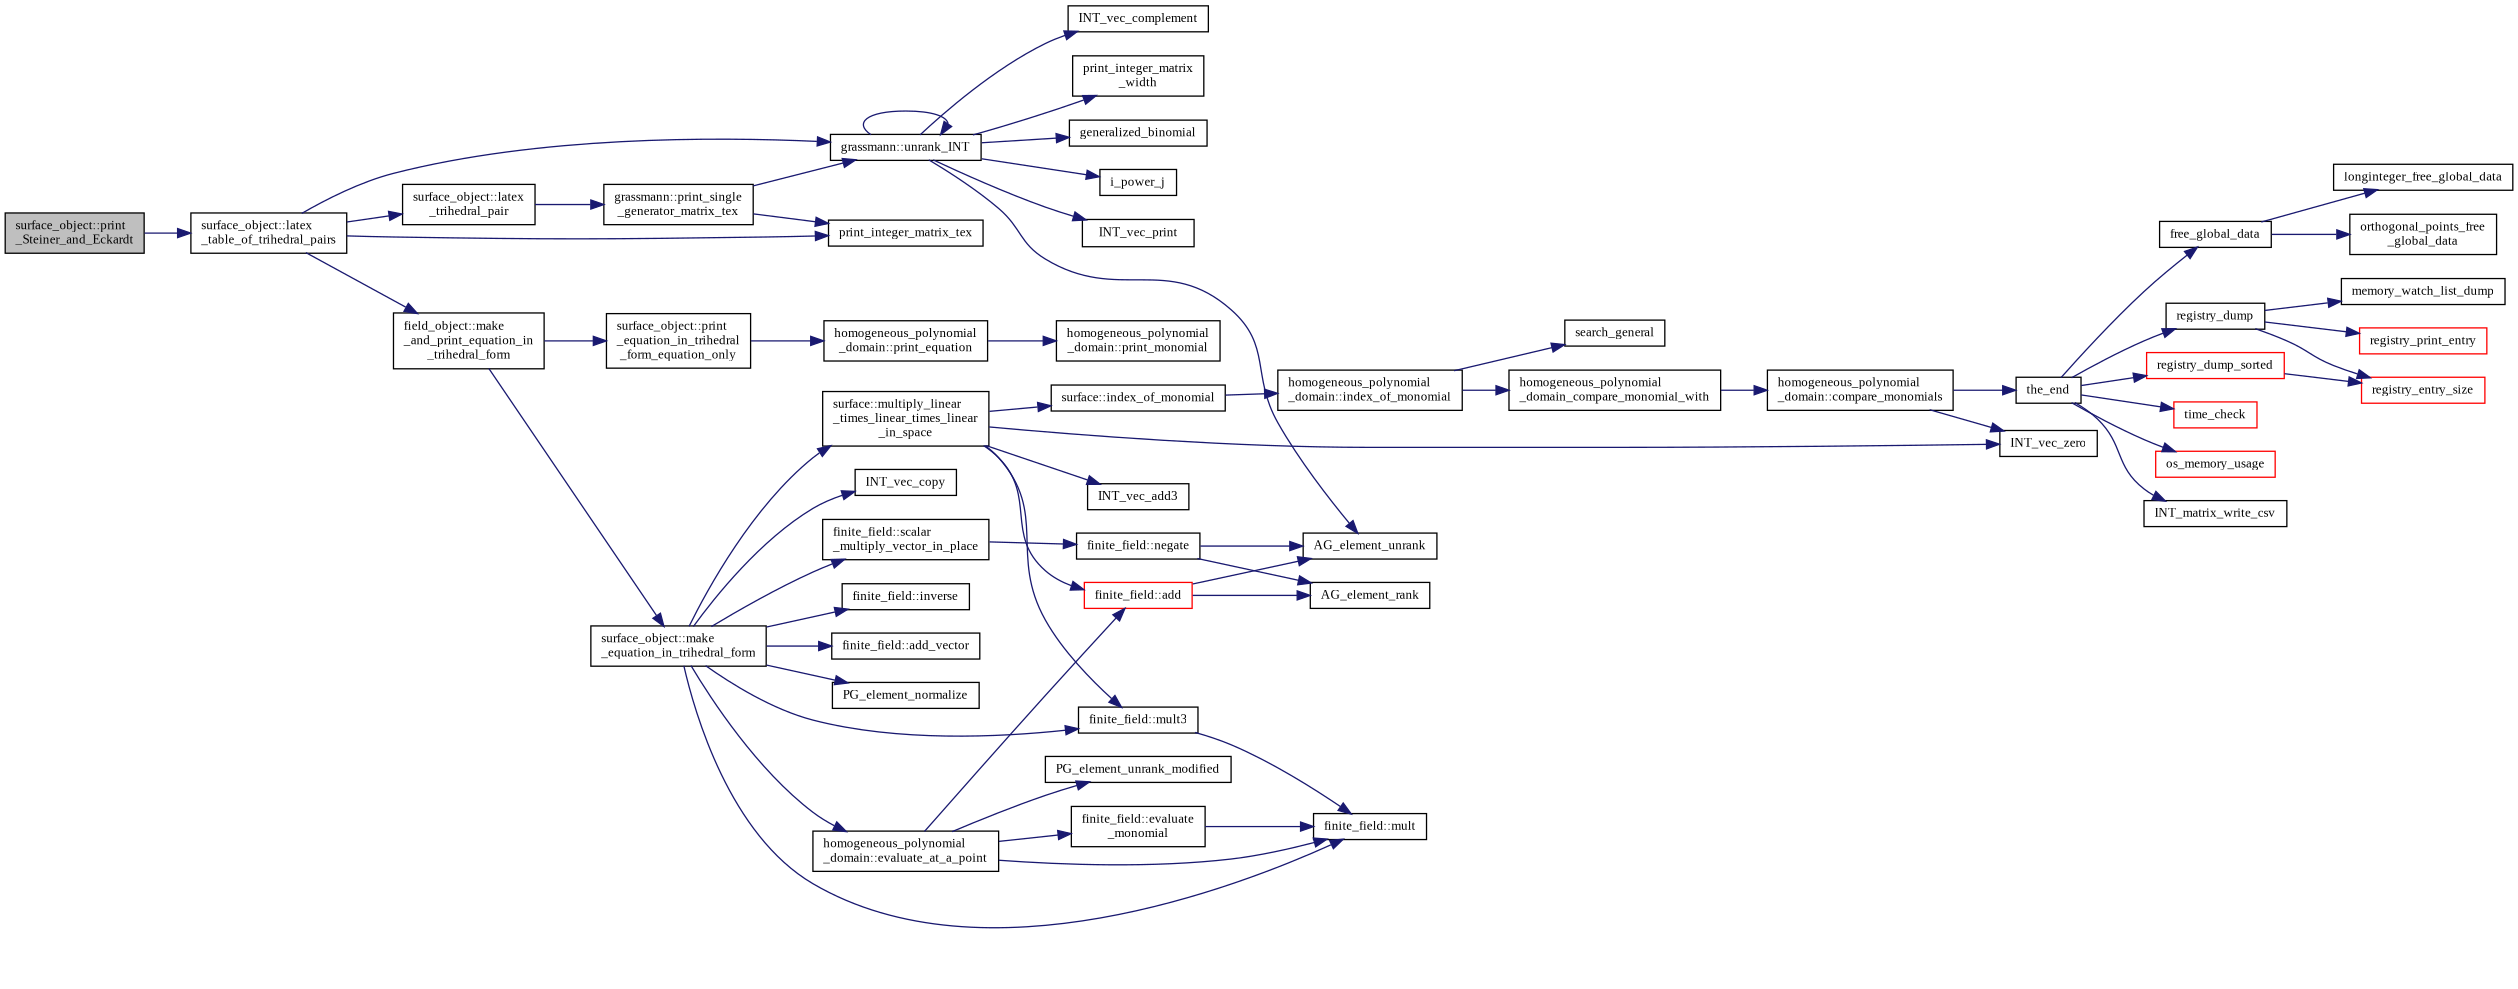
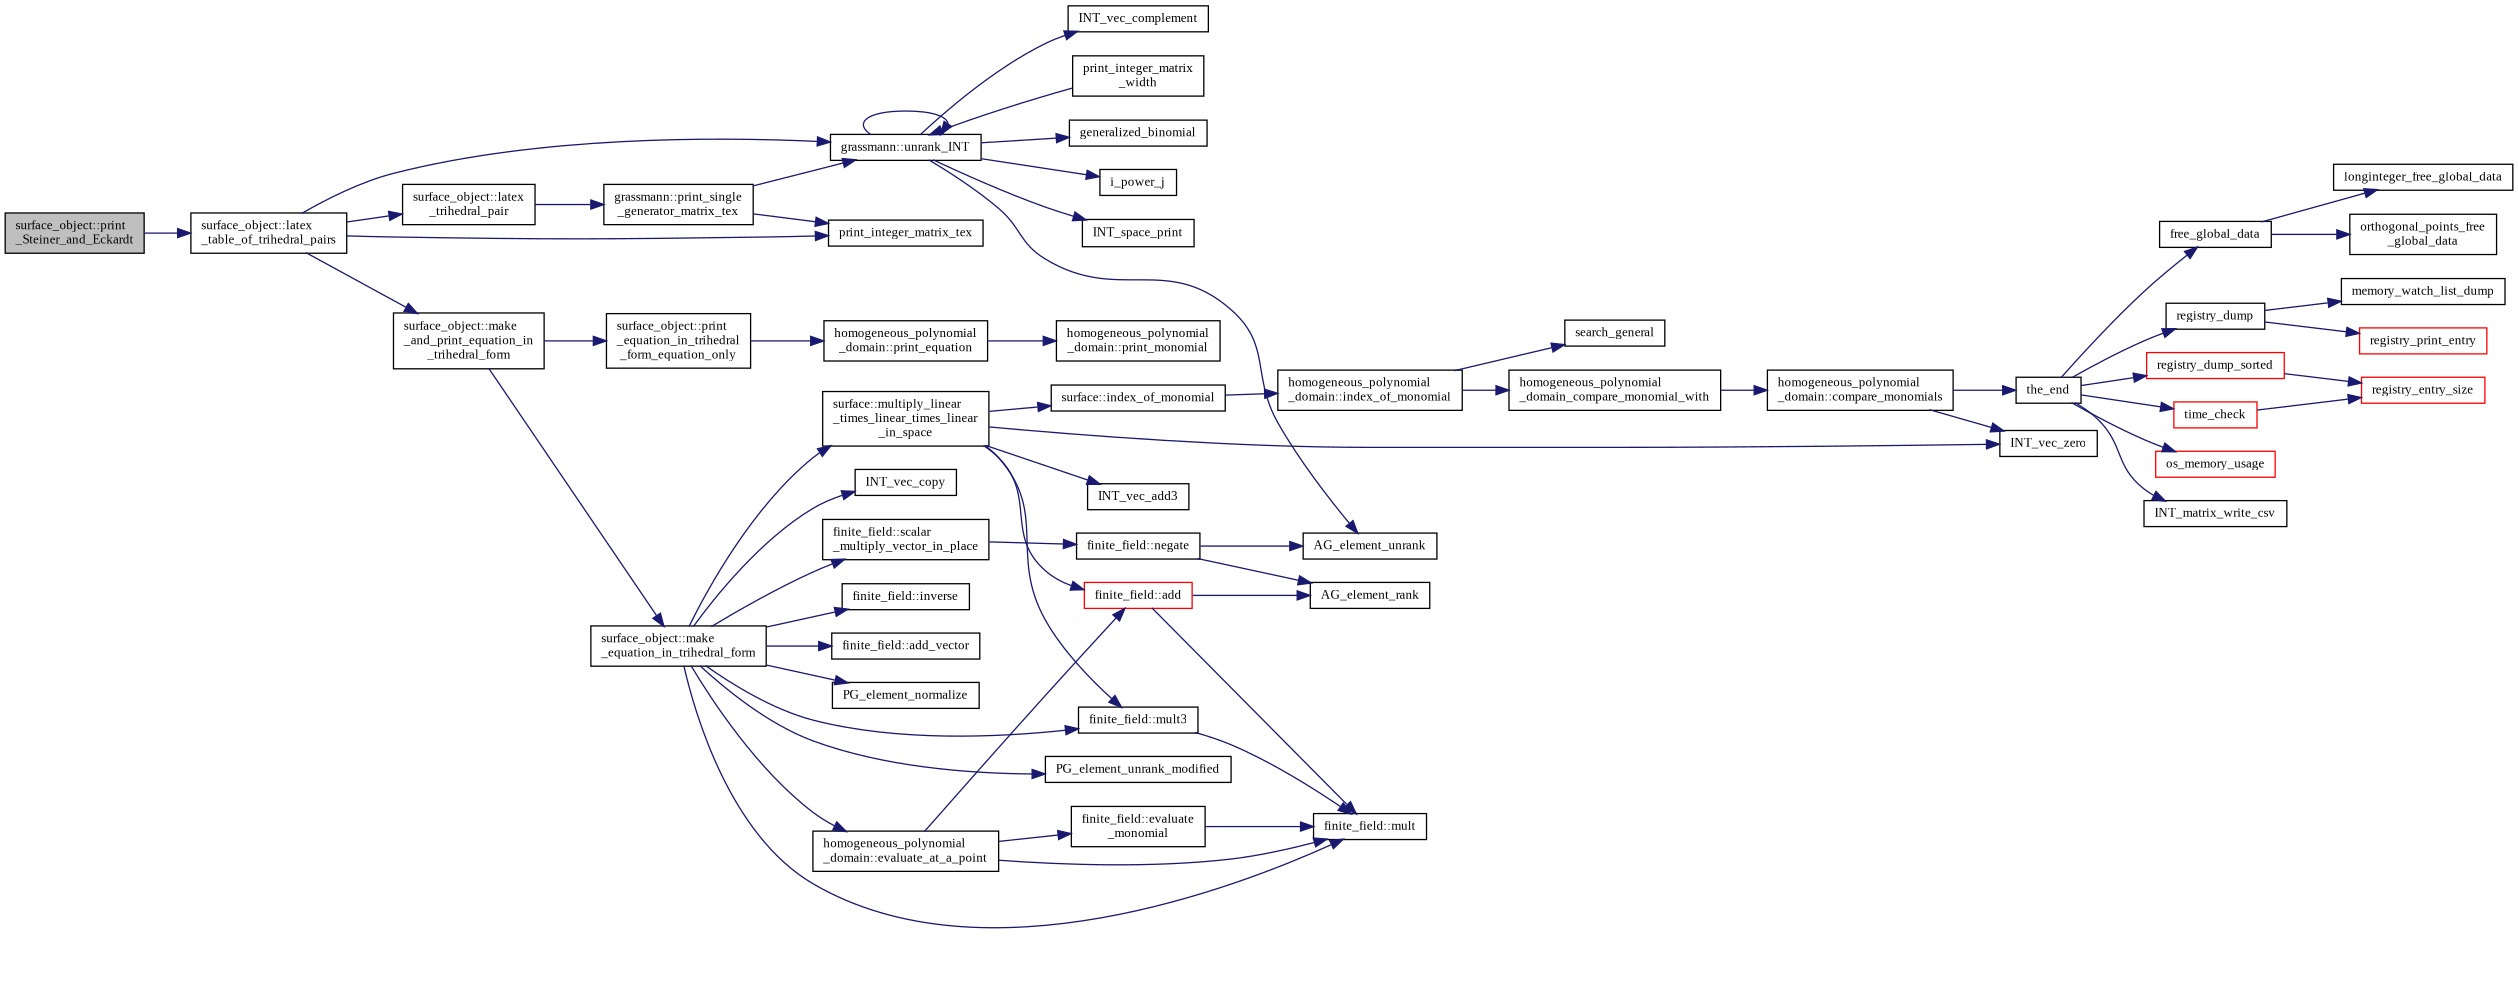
edge "grassmann::unrank_INT" -> "print_integer_matrix _width": reversed
node "INT_vec_print": label "INT_vec_print" -> "INT_space_print"
node "field_object::make _and_print_equation_in _trihedral_form": label "field_object::make _and_print_equation_in _trihedral_form" -> "surface_object::make _and_print_equation_in _trihedral_form"
edge "registry_dump" -> "registry_entry_size": now "time_check" -> "registry_entry_size"
edge "finite_field::add" -> "AG_element_unrank": now "finite_field::add" -> "finite_field::mult"
edge "homogeneous_polynomial _domain::evaluate_at_a_point" -> "PG_element_unrank_modified": now "surface_object::make _equation_in_trihedral_form" -> "PG_element_unrank_modified"
